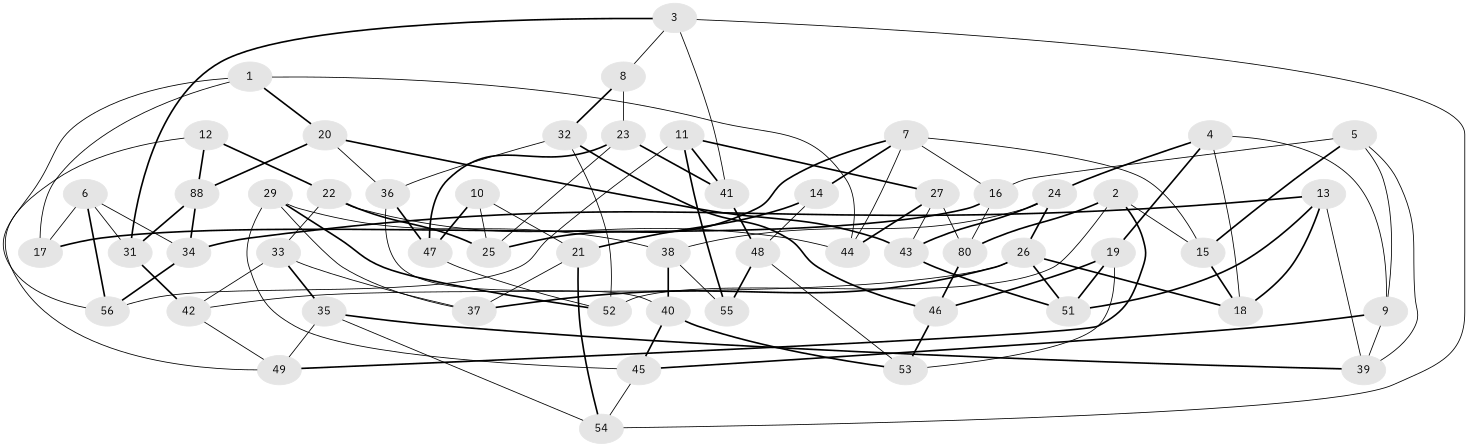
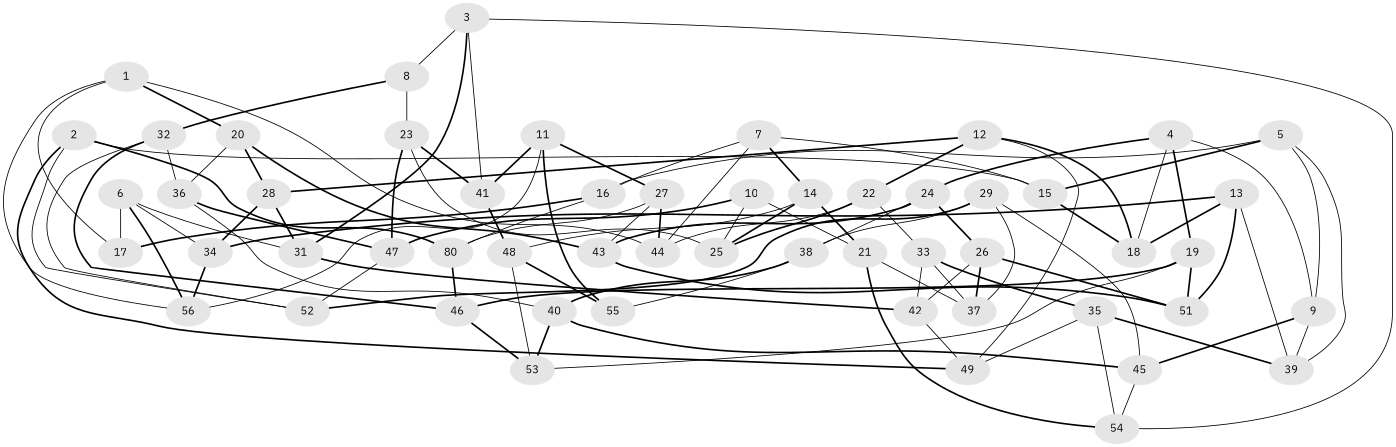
node "88": label "88" -> "28"
edge "7" -- "25": now "14" -- "25"
edge "26" -- "18": now "12" -- "18"
